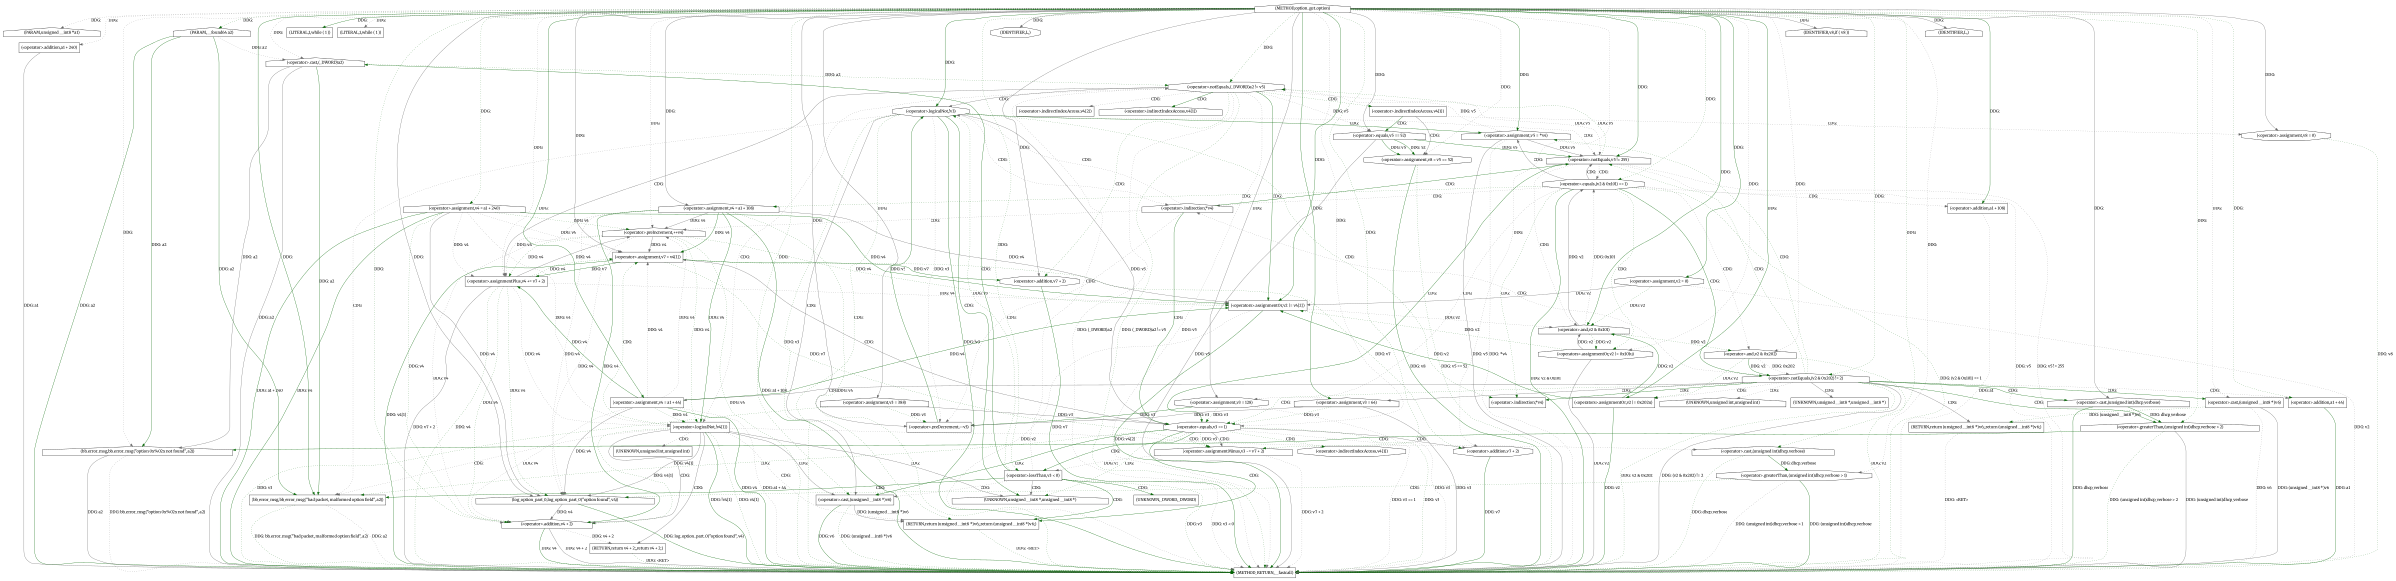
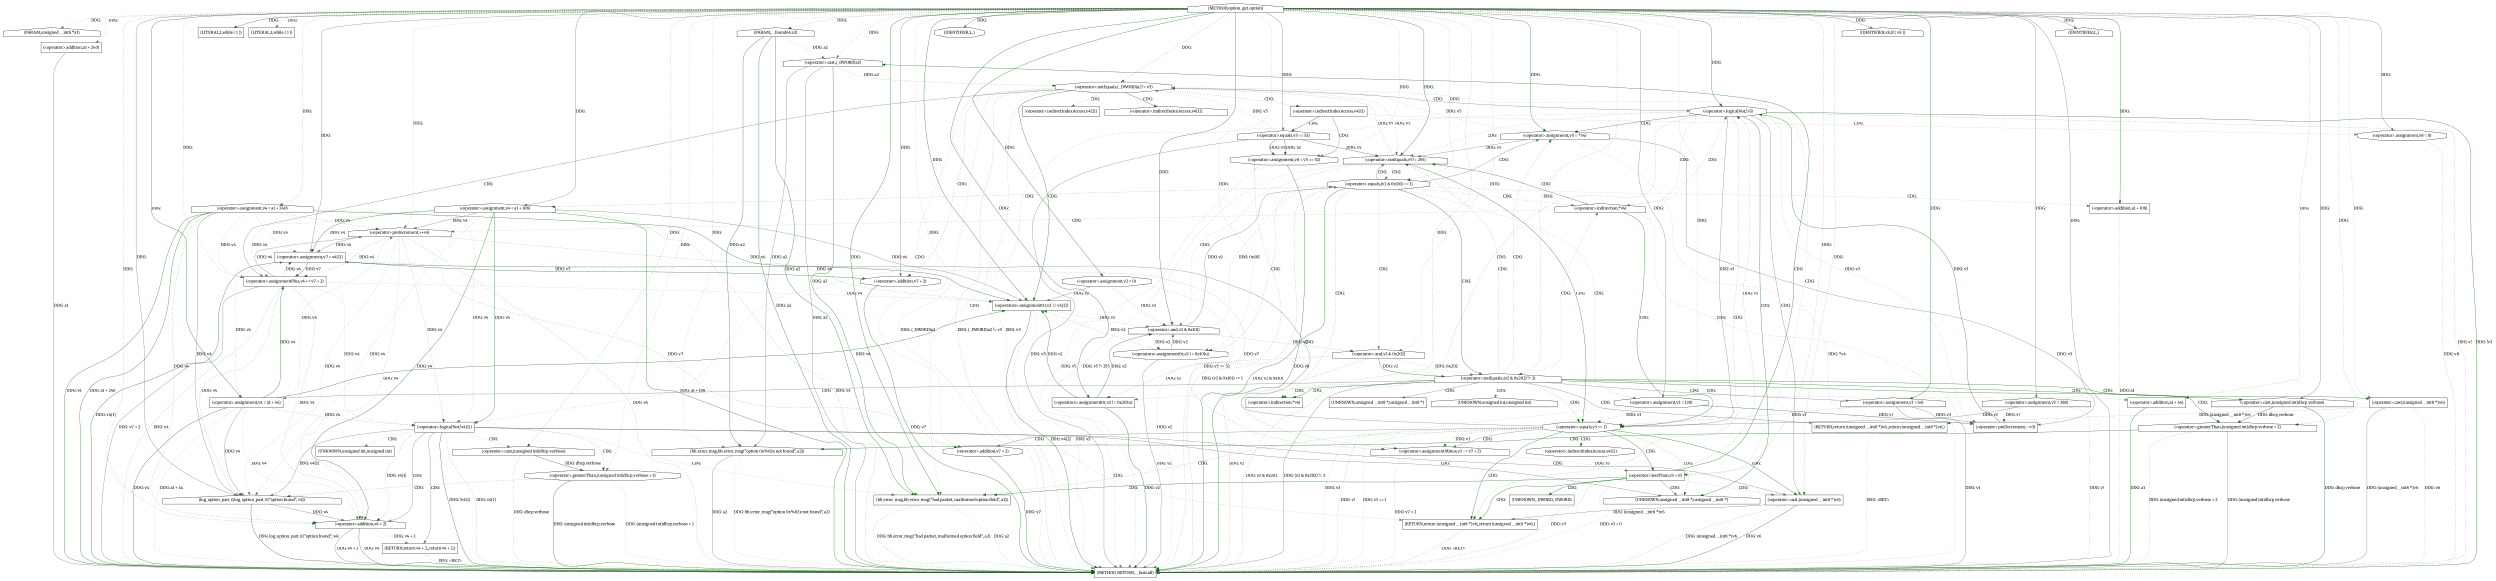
edge "(<operator>.notEquals,(_DWORD)a2 != v5)" -> "(<operator>.equals,v5 == 52)": reversed
edge "(<operator>.logicalNot,!v4[1])" -> "(<operator>.assignment,v7 = v4[1])": now "(<operator>.logicalNot,!v4[1])" -> "(<operator>.greaterThan,(unsigned int)dhcp_verbose > 1)"
